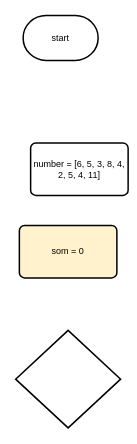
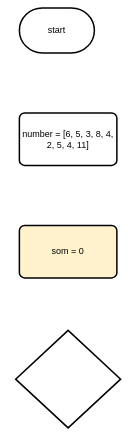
node "start": moved (60, 38) -> (57, 30)
node "number = [6, 5, 3, 8, 4, 2, 5, 4, 11]": moved (79, 169) -> (68, 139)
